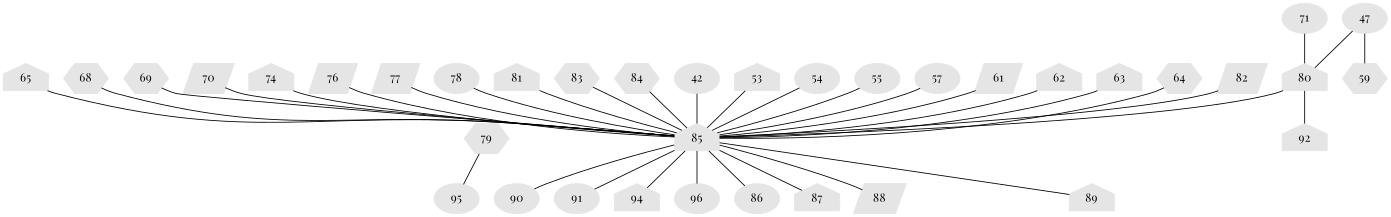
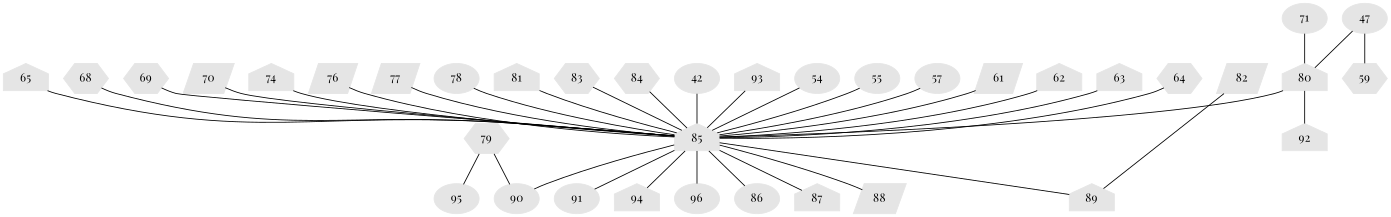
node "53": label "53" -> "93"
edge "82" -- "85": now "82" -- "89"
edge "79" -- "90": added
